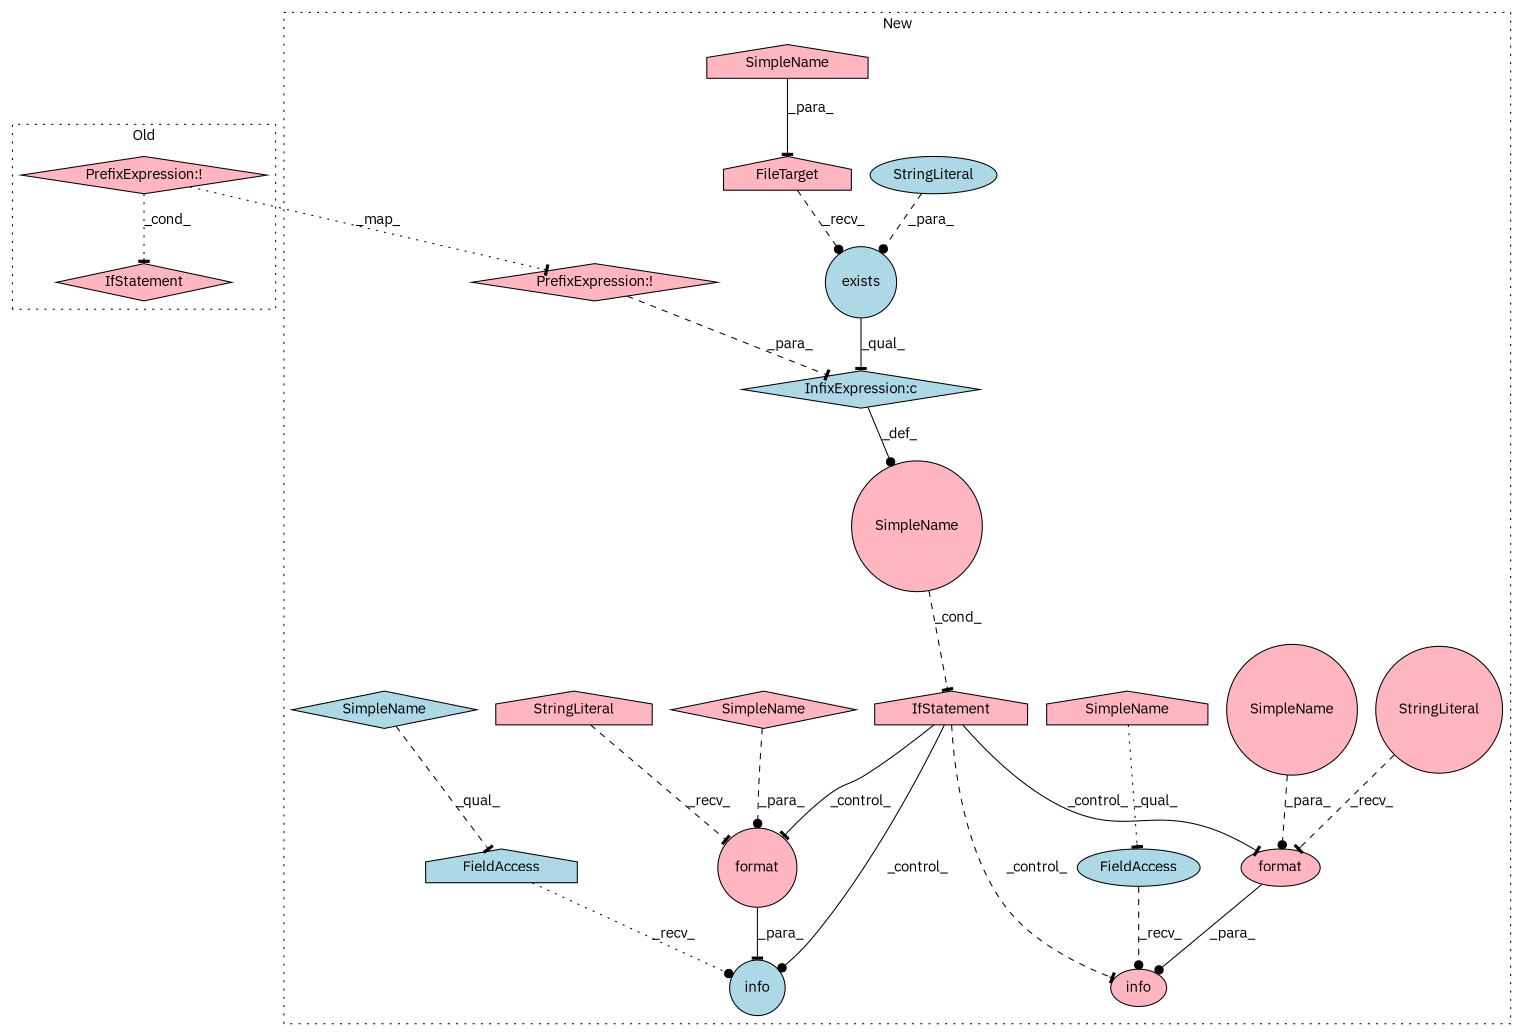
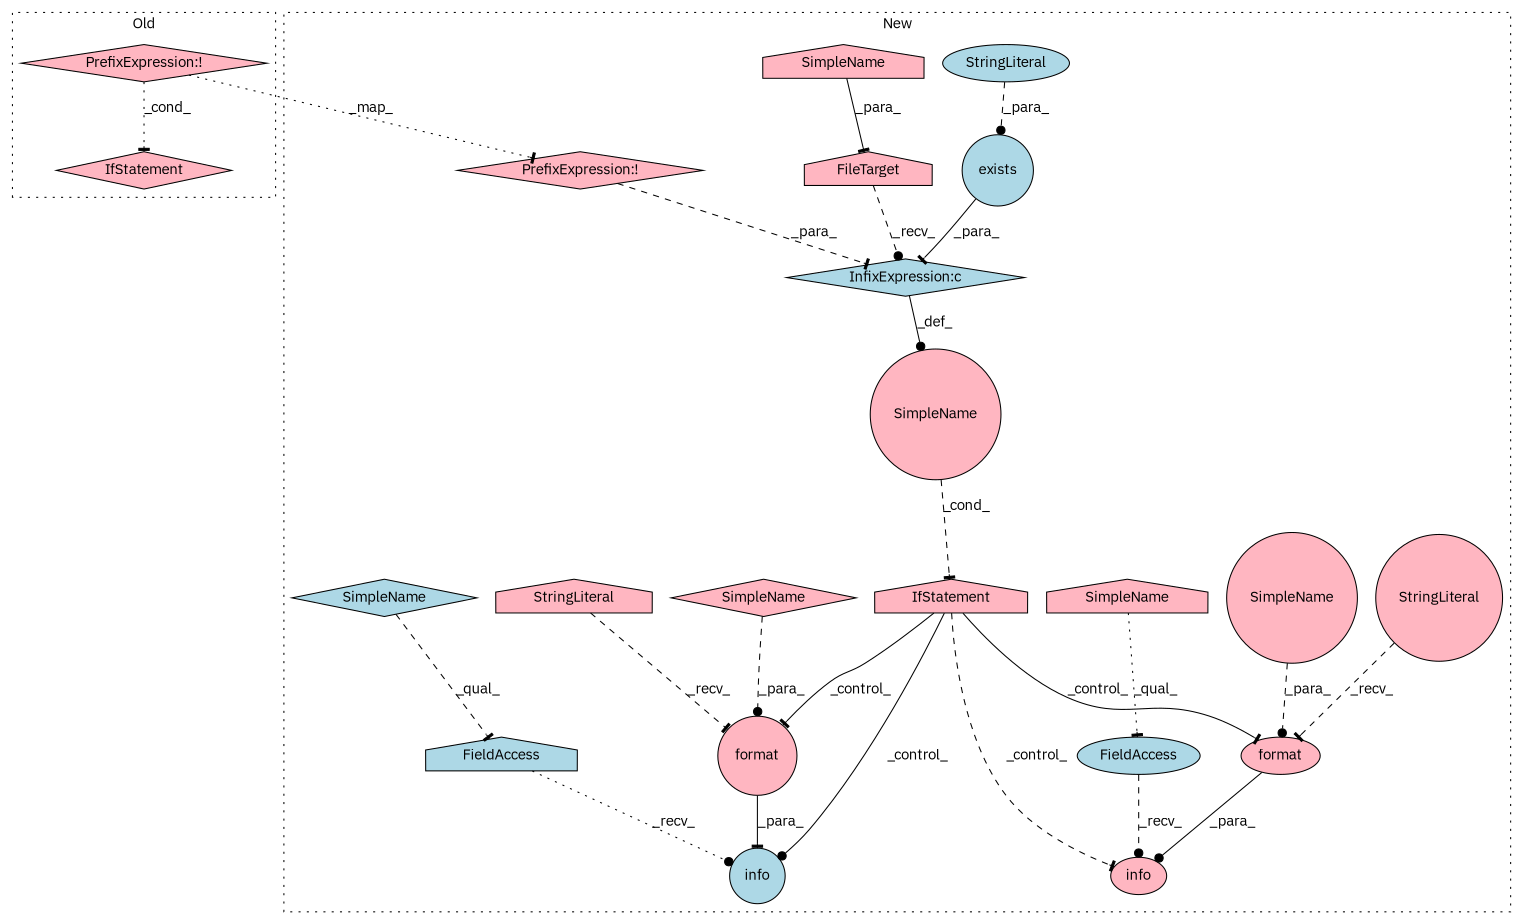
edge "FileTarget" -> "exists": now "FileTarget" -> "InfixExpression:c"
edge "exists" -> "InfixExpression:c": label "_qual_" -> "_para_"
